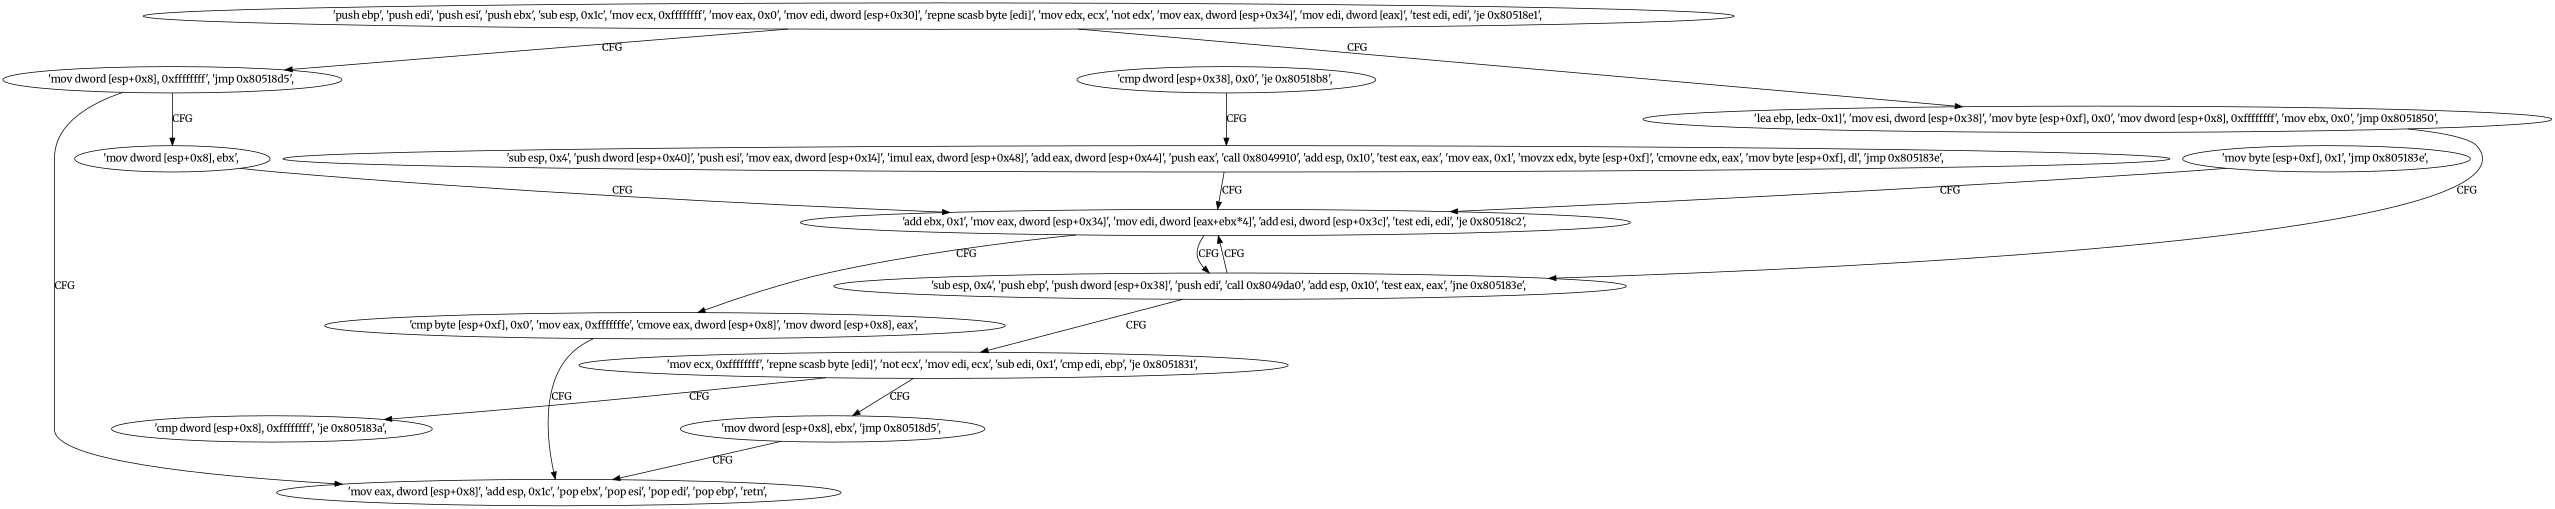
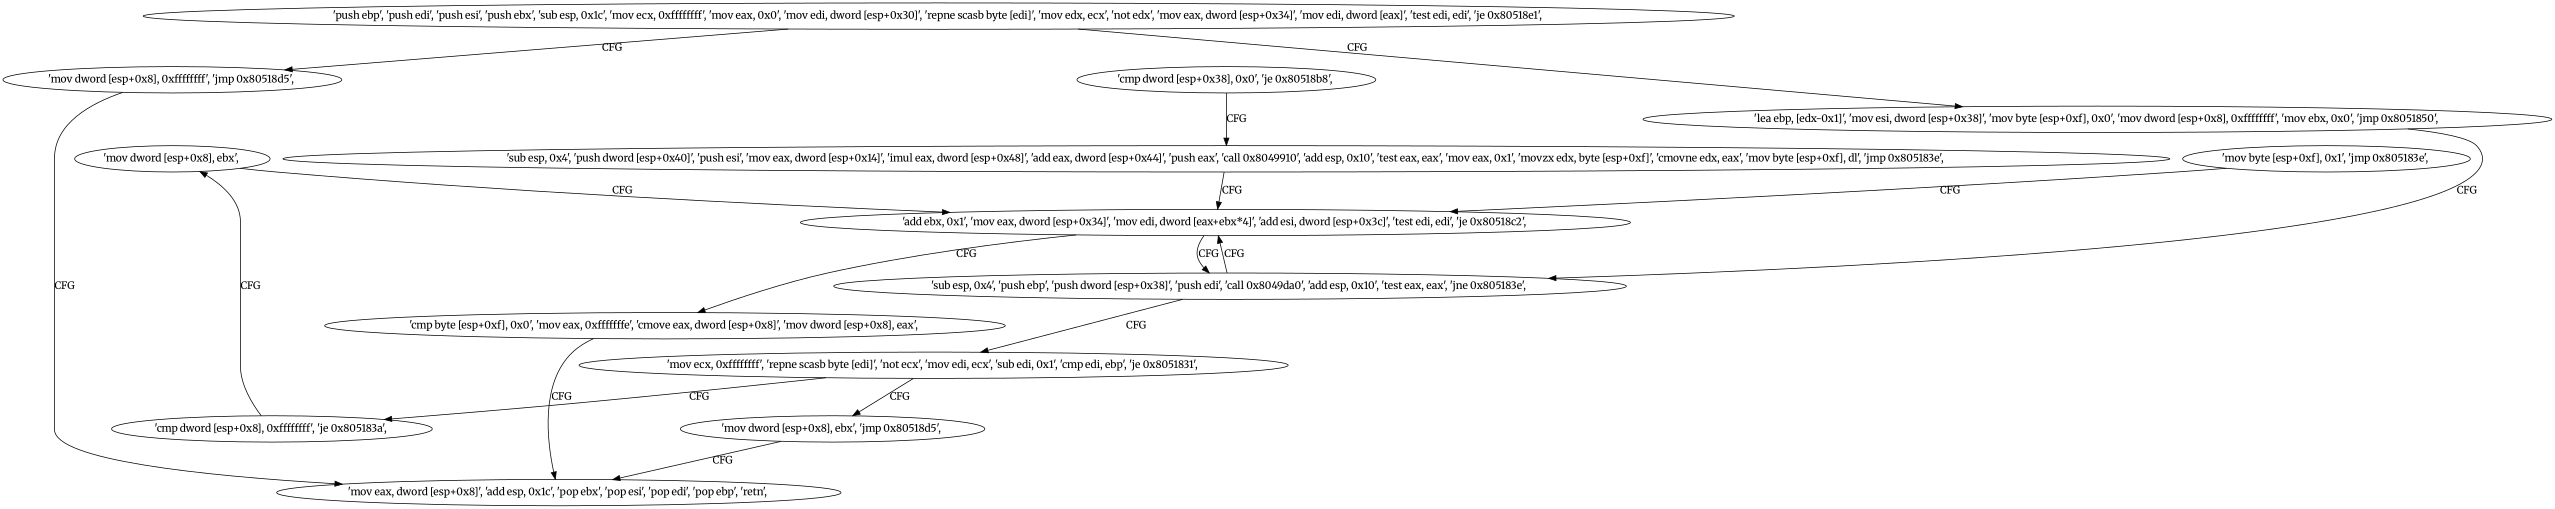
edge "'mov dword [esp+0x8], 0xffffffff', 'jmp 0x80518d5'," -> "'mov dword [esp+0x8], ebx',": now "'cmp dword [esp+0x8], 0xffffffff', 'je 0x805183a'," -> "'mov dword [esp+0x8], ebx',"
